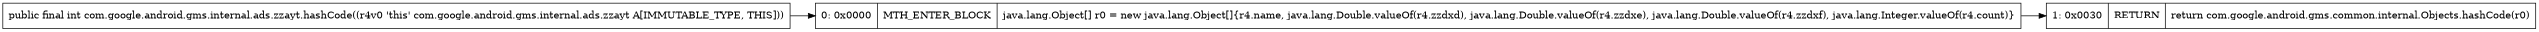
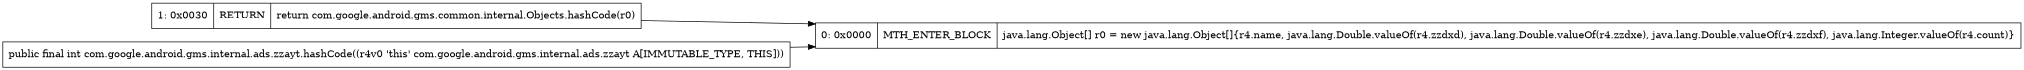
edge "0: 0x0000" -> "1: 0x0030": reversed
